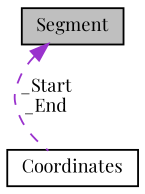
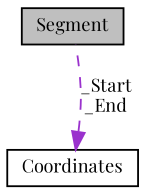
edge "Coordinates" -> "Segment": reversed
